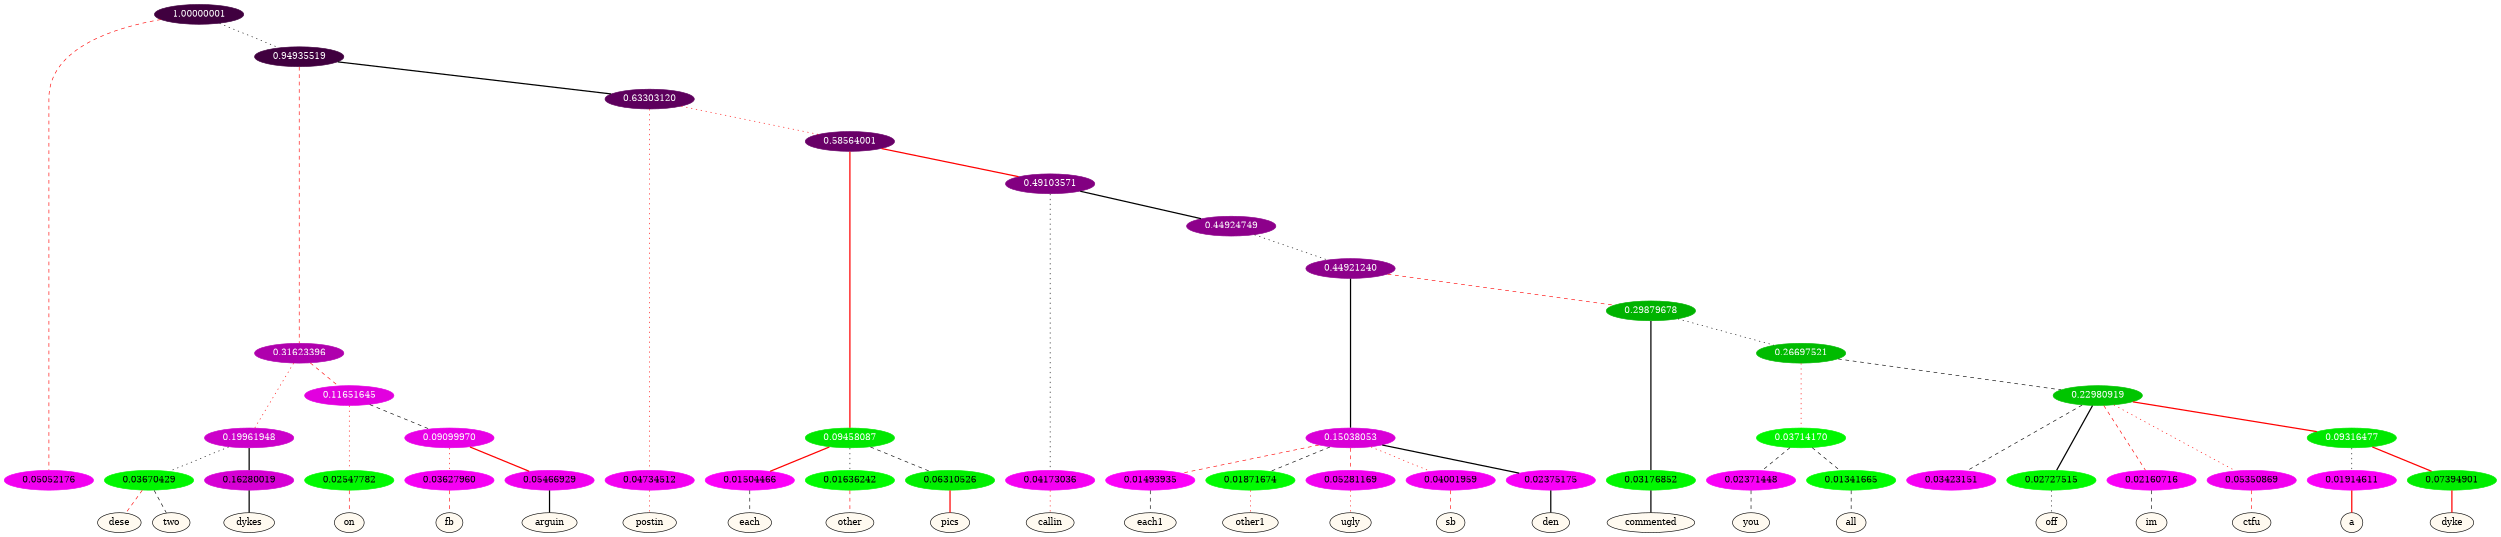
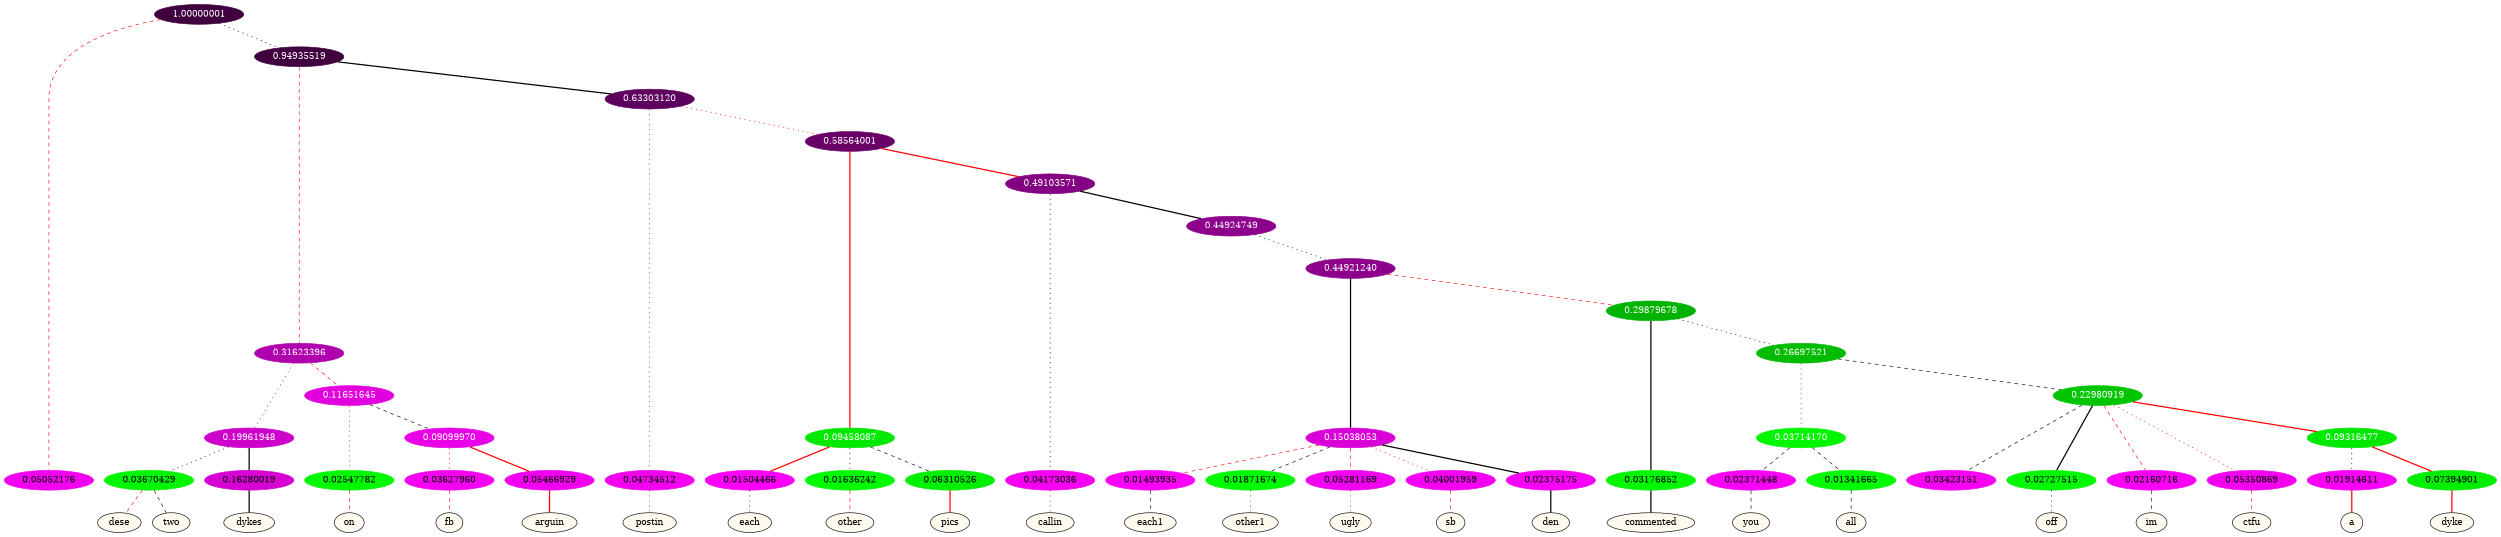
edge "0.05466929" -- "arguin": color black -> red
edge "0.01504466" -- "each": style dashed -> dotted
